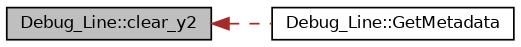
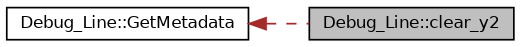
edge "Debug_Line::GetMetadata" -> "Debug_Line::clear_y2": reversed
